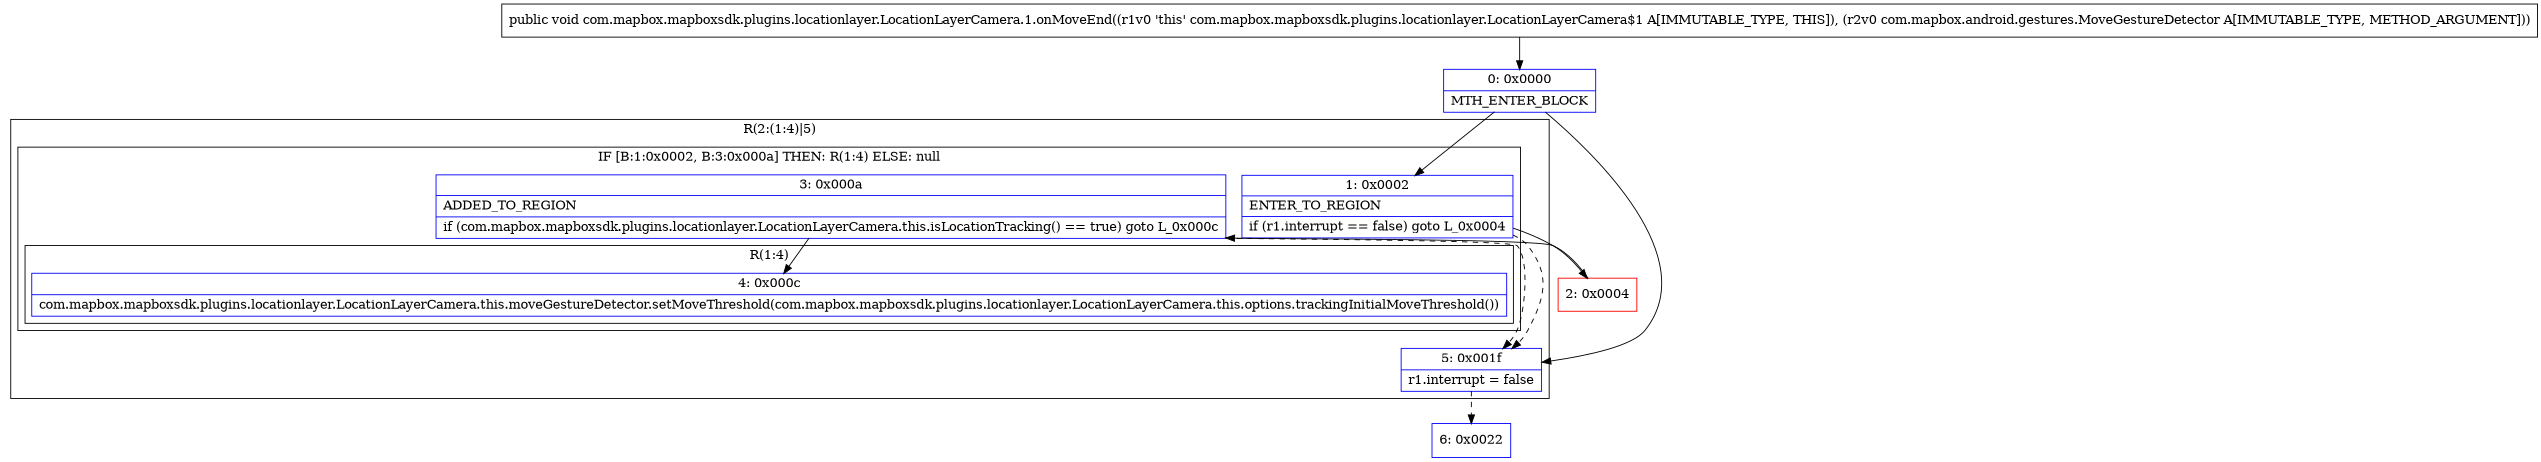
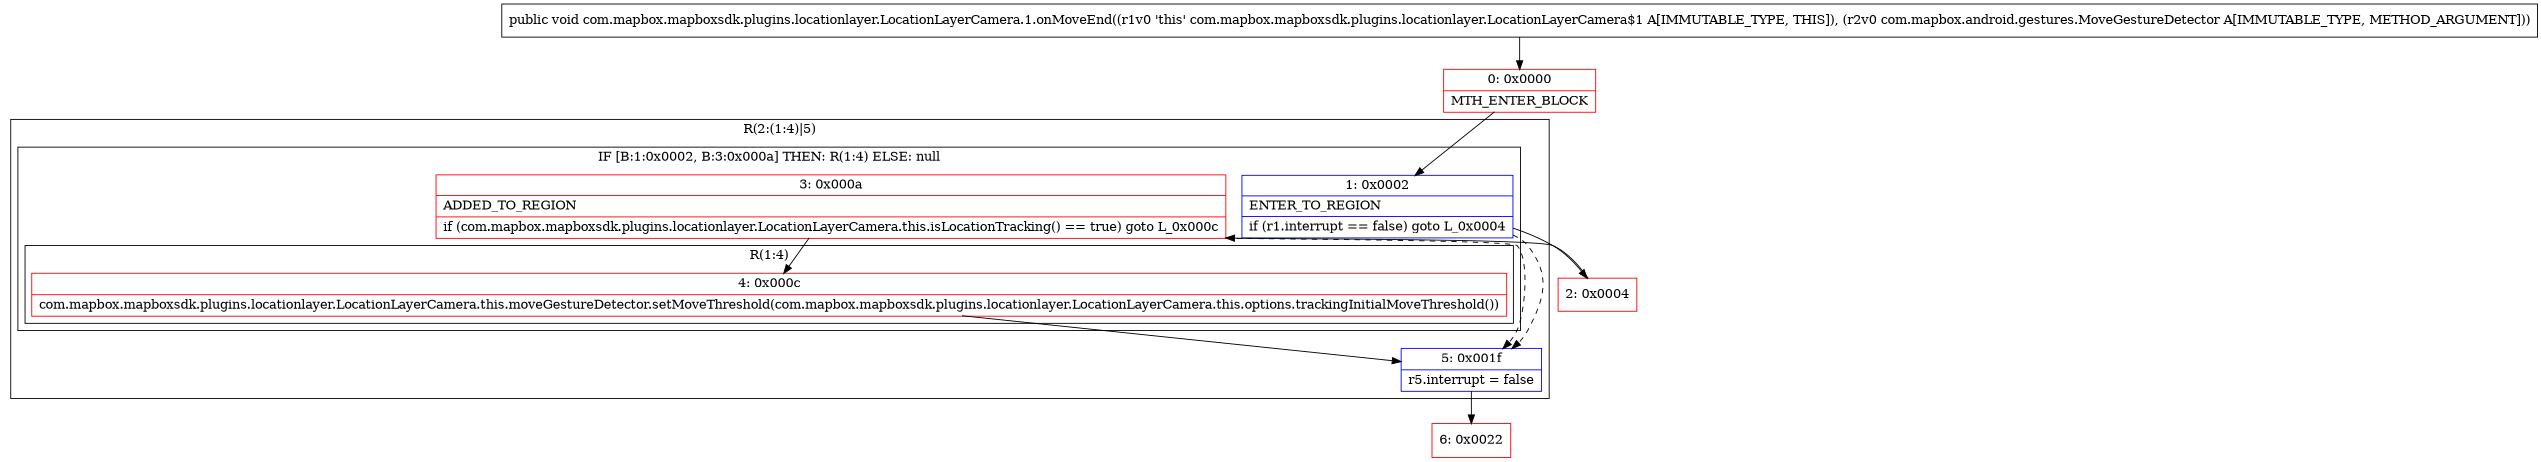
node "0: 0x0000": color blue -> red
node "3: 0x000a": color blue -> red
edge "0: 0x0000" -> "5: 0x001f": now "4: 0x000c" -> "5: 0x001f"
node "4: 0x000c": color blue -> red
node "5: 0x001f": text "r1.interrupt = false" -> "r5.interrupt = false"
edge "5: 0x001f" -> "6: 0x0022": style dashed -> solid
node "6: 0x0022": color blue -> red
